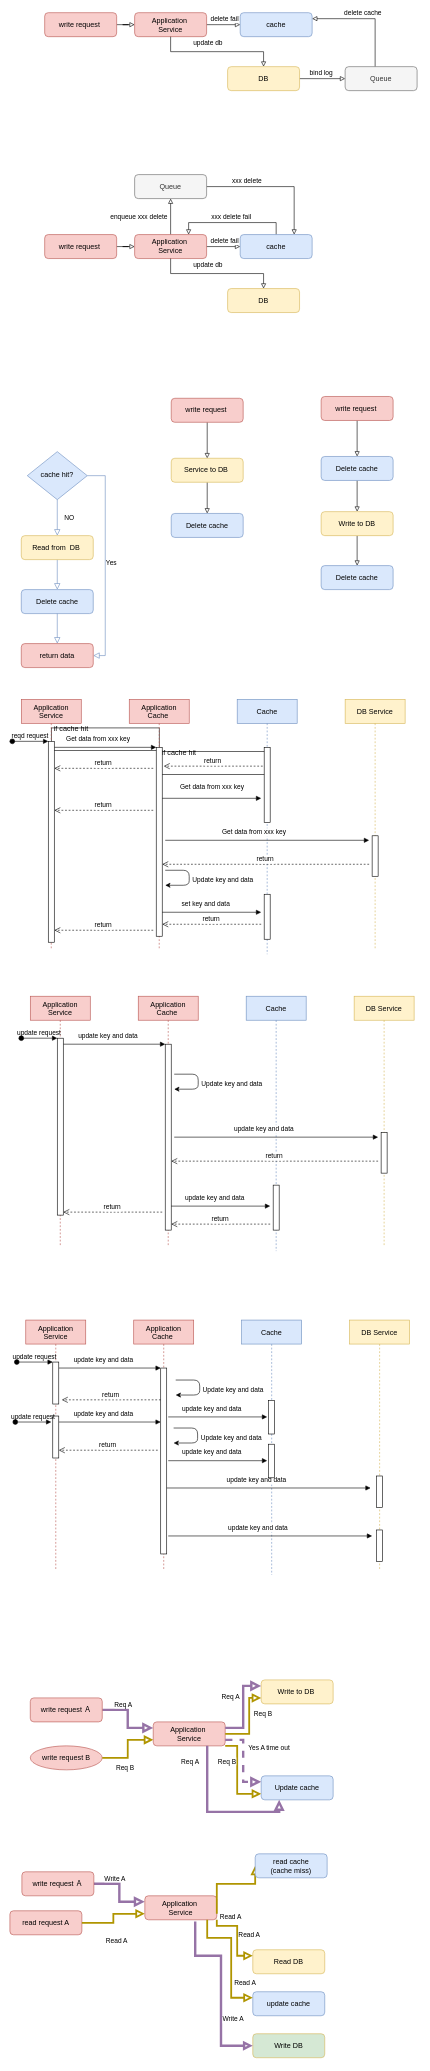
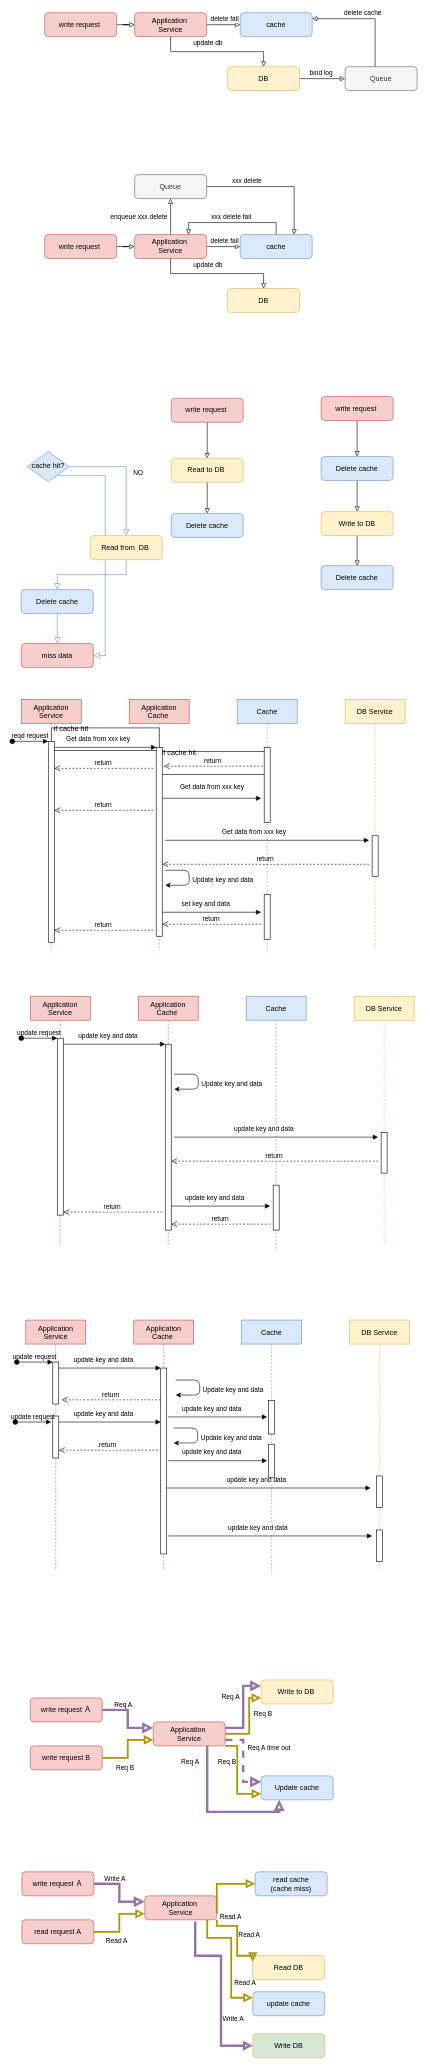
node "Service to DB": label "Service to DB" -> "Read to DB"
node "cache hit?": size 60x48 -> 42x30
node "Read from DB": moved (57, 548) -> (126, 548)
node "return data": label "return data" -> "miss data"
node "Yes A time out": label "Yes A time out" -> "Req A time out"
node "write request B": shape ellipse -> rounded rectangle
node "read cache (cache miss)": moved (291, 1866) -> (291, 1884)
node "read request A": moved (46, 1923) -> (58, 1932)
node "Read DB": moved (289, 1962) -> (289, 1968)
